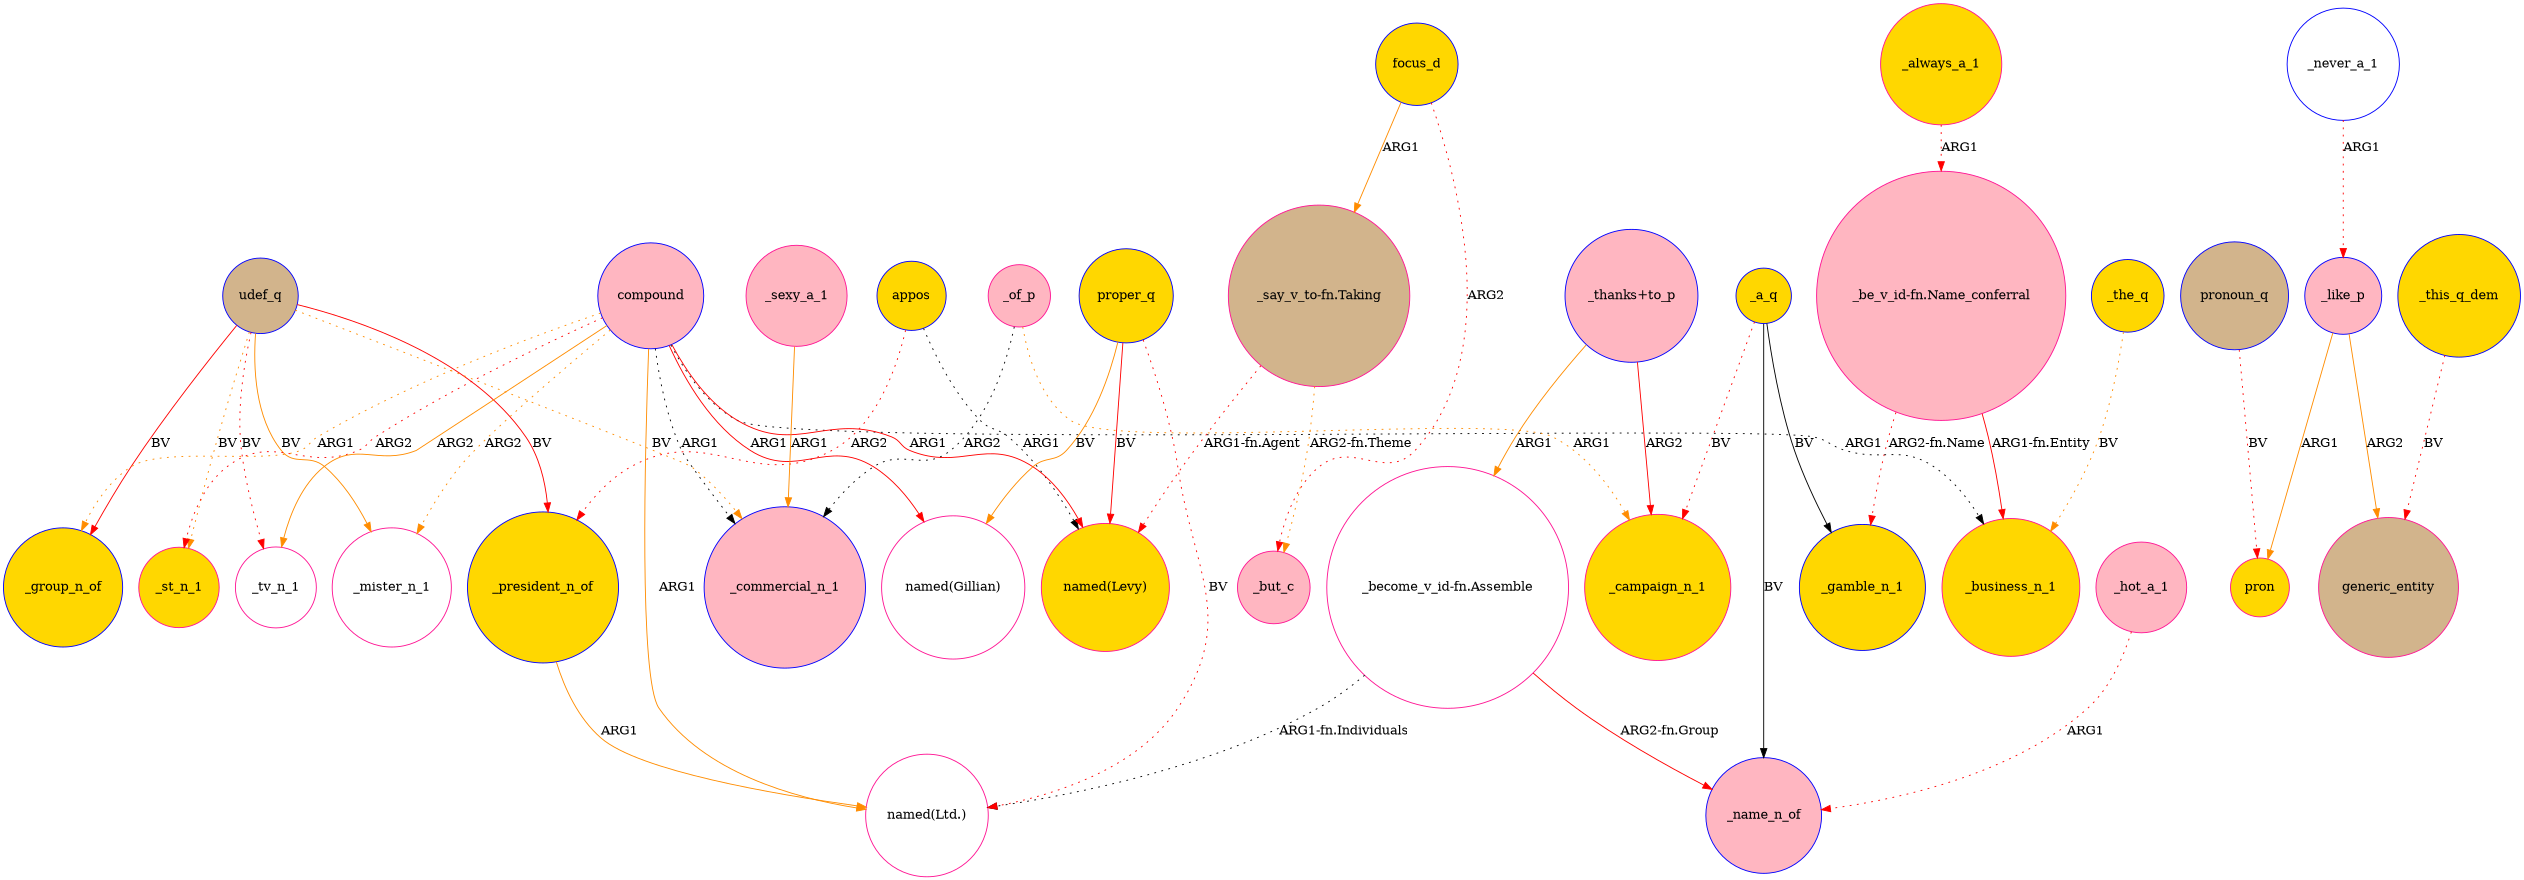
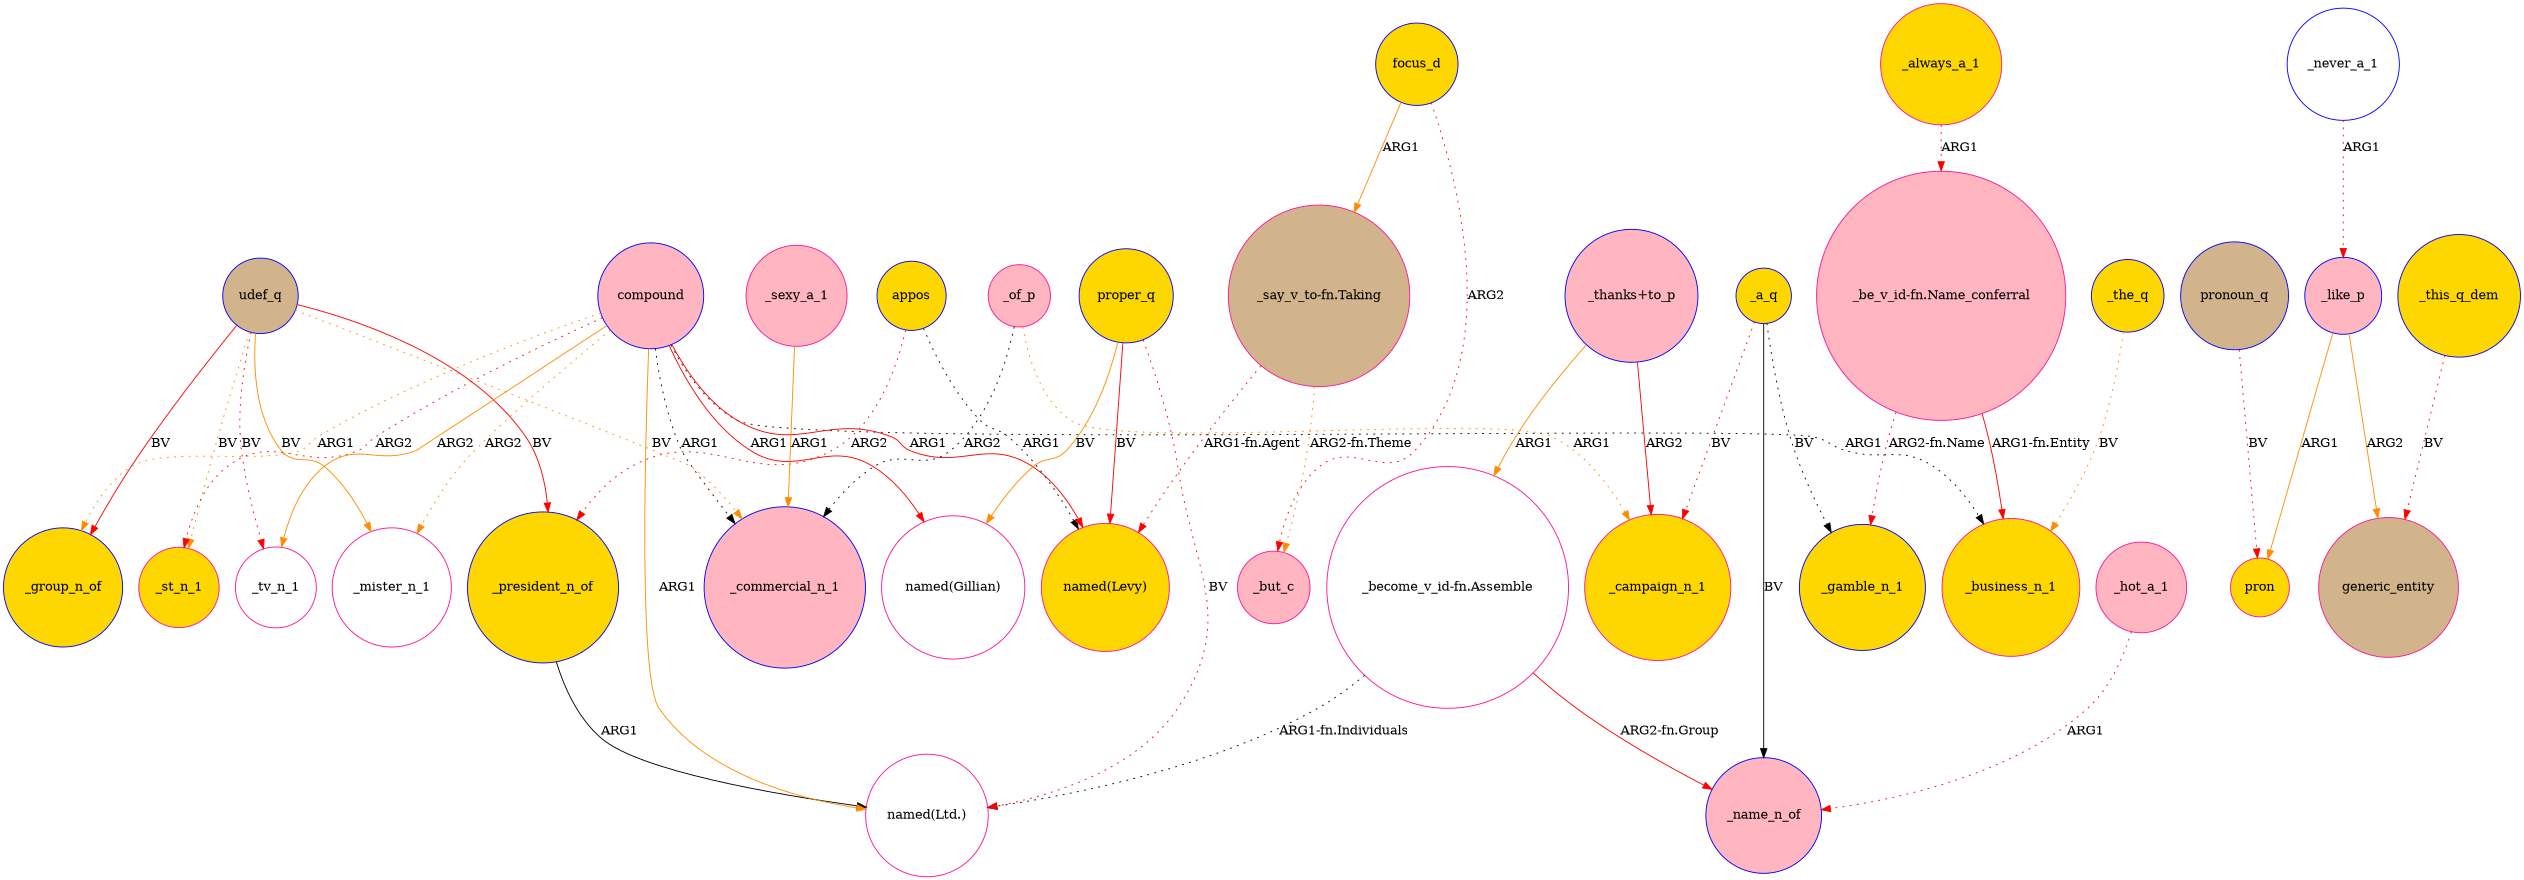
edge "_a_q" -> "_gamble_n_1": style solid -> dotted
edge "_president_n_of" -> "named(Ltd.)": color darkorange -> black
